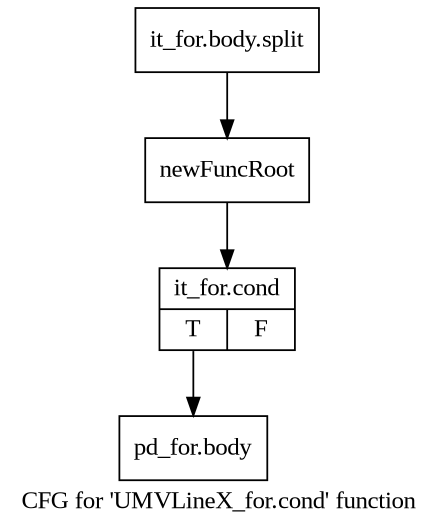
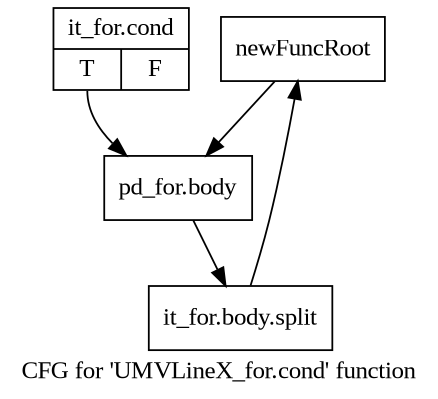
edge "newFuncRoot" -> "it_for.cond": now "newFuncRoot" -> "pd_for.body"
edge "pd_for.body" -> "it_for.body.split": added
